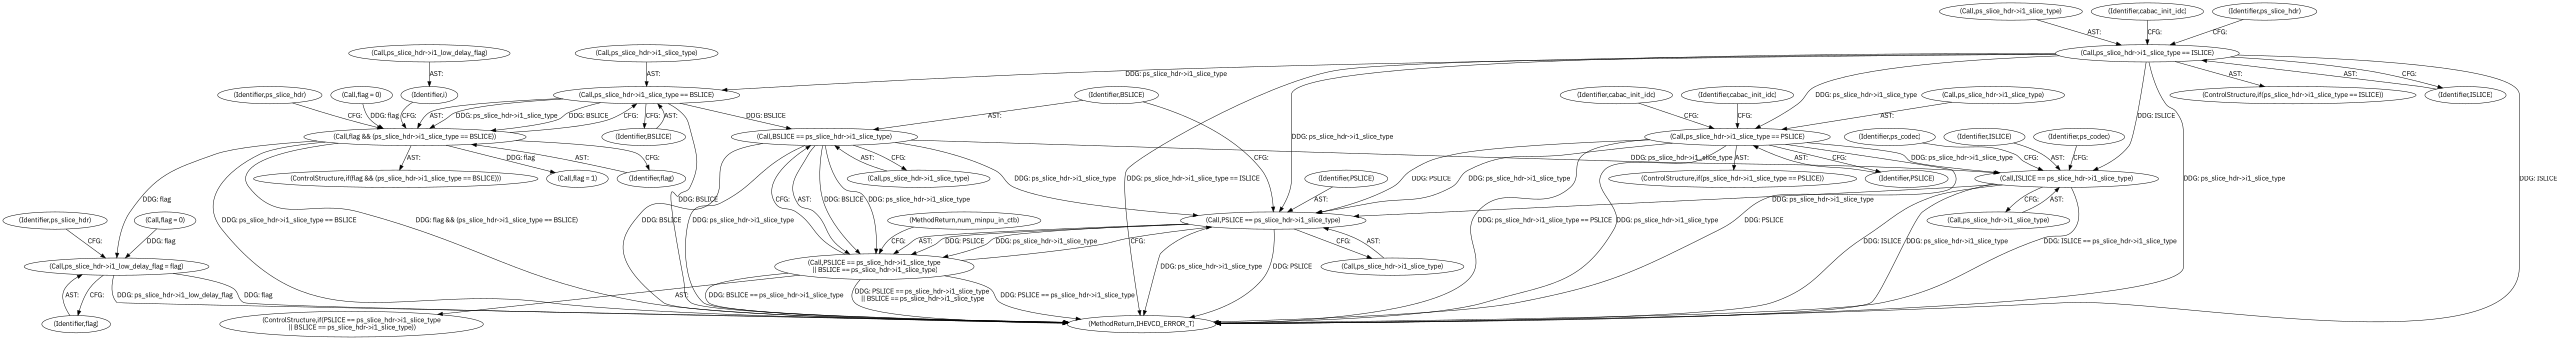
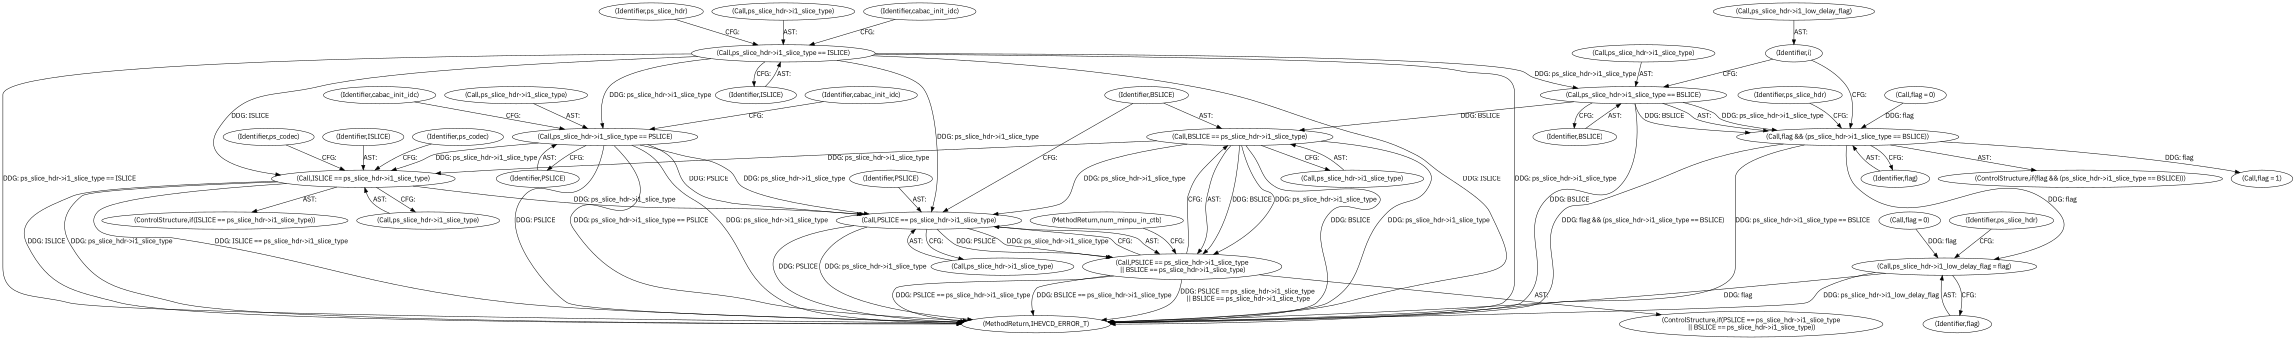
node "(ControlStructure,if(ps_slice_hdr->i1_slice_type == ISLICE))": removed
edge "(Call,flag && (ps_slice_hdr->i1_slice_type == BSLICE))" -> "(Call,ps_slice_hdr->i1_slice_type == BSLICE)": now "(Identifier,i)" -> "(Call,ps_slice_hdr->i1_slice_type == BSLICE)"
node "(ControlStructure,if(ps_slice_hdr->i1_slice_type == PSLICE))": removed
node "(ControlStructure,if(ISLICE == ps_slice_hdr->i1_slice_type))": added
